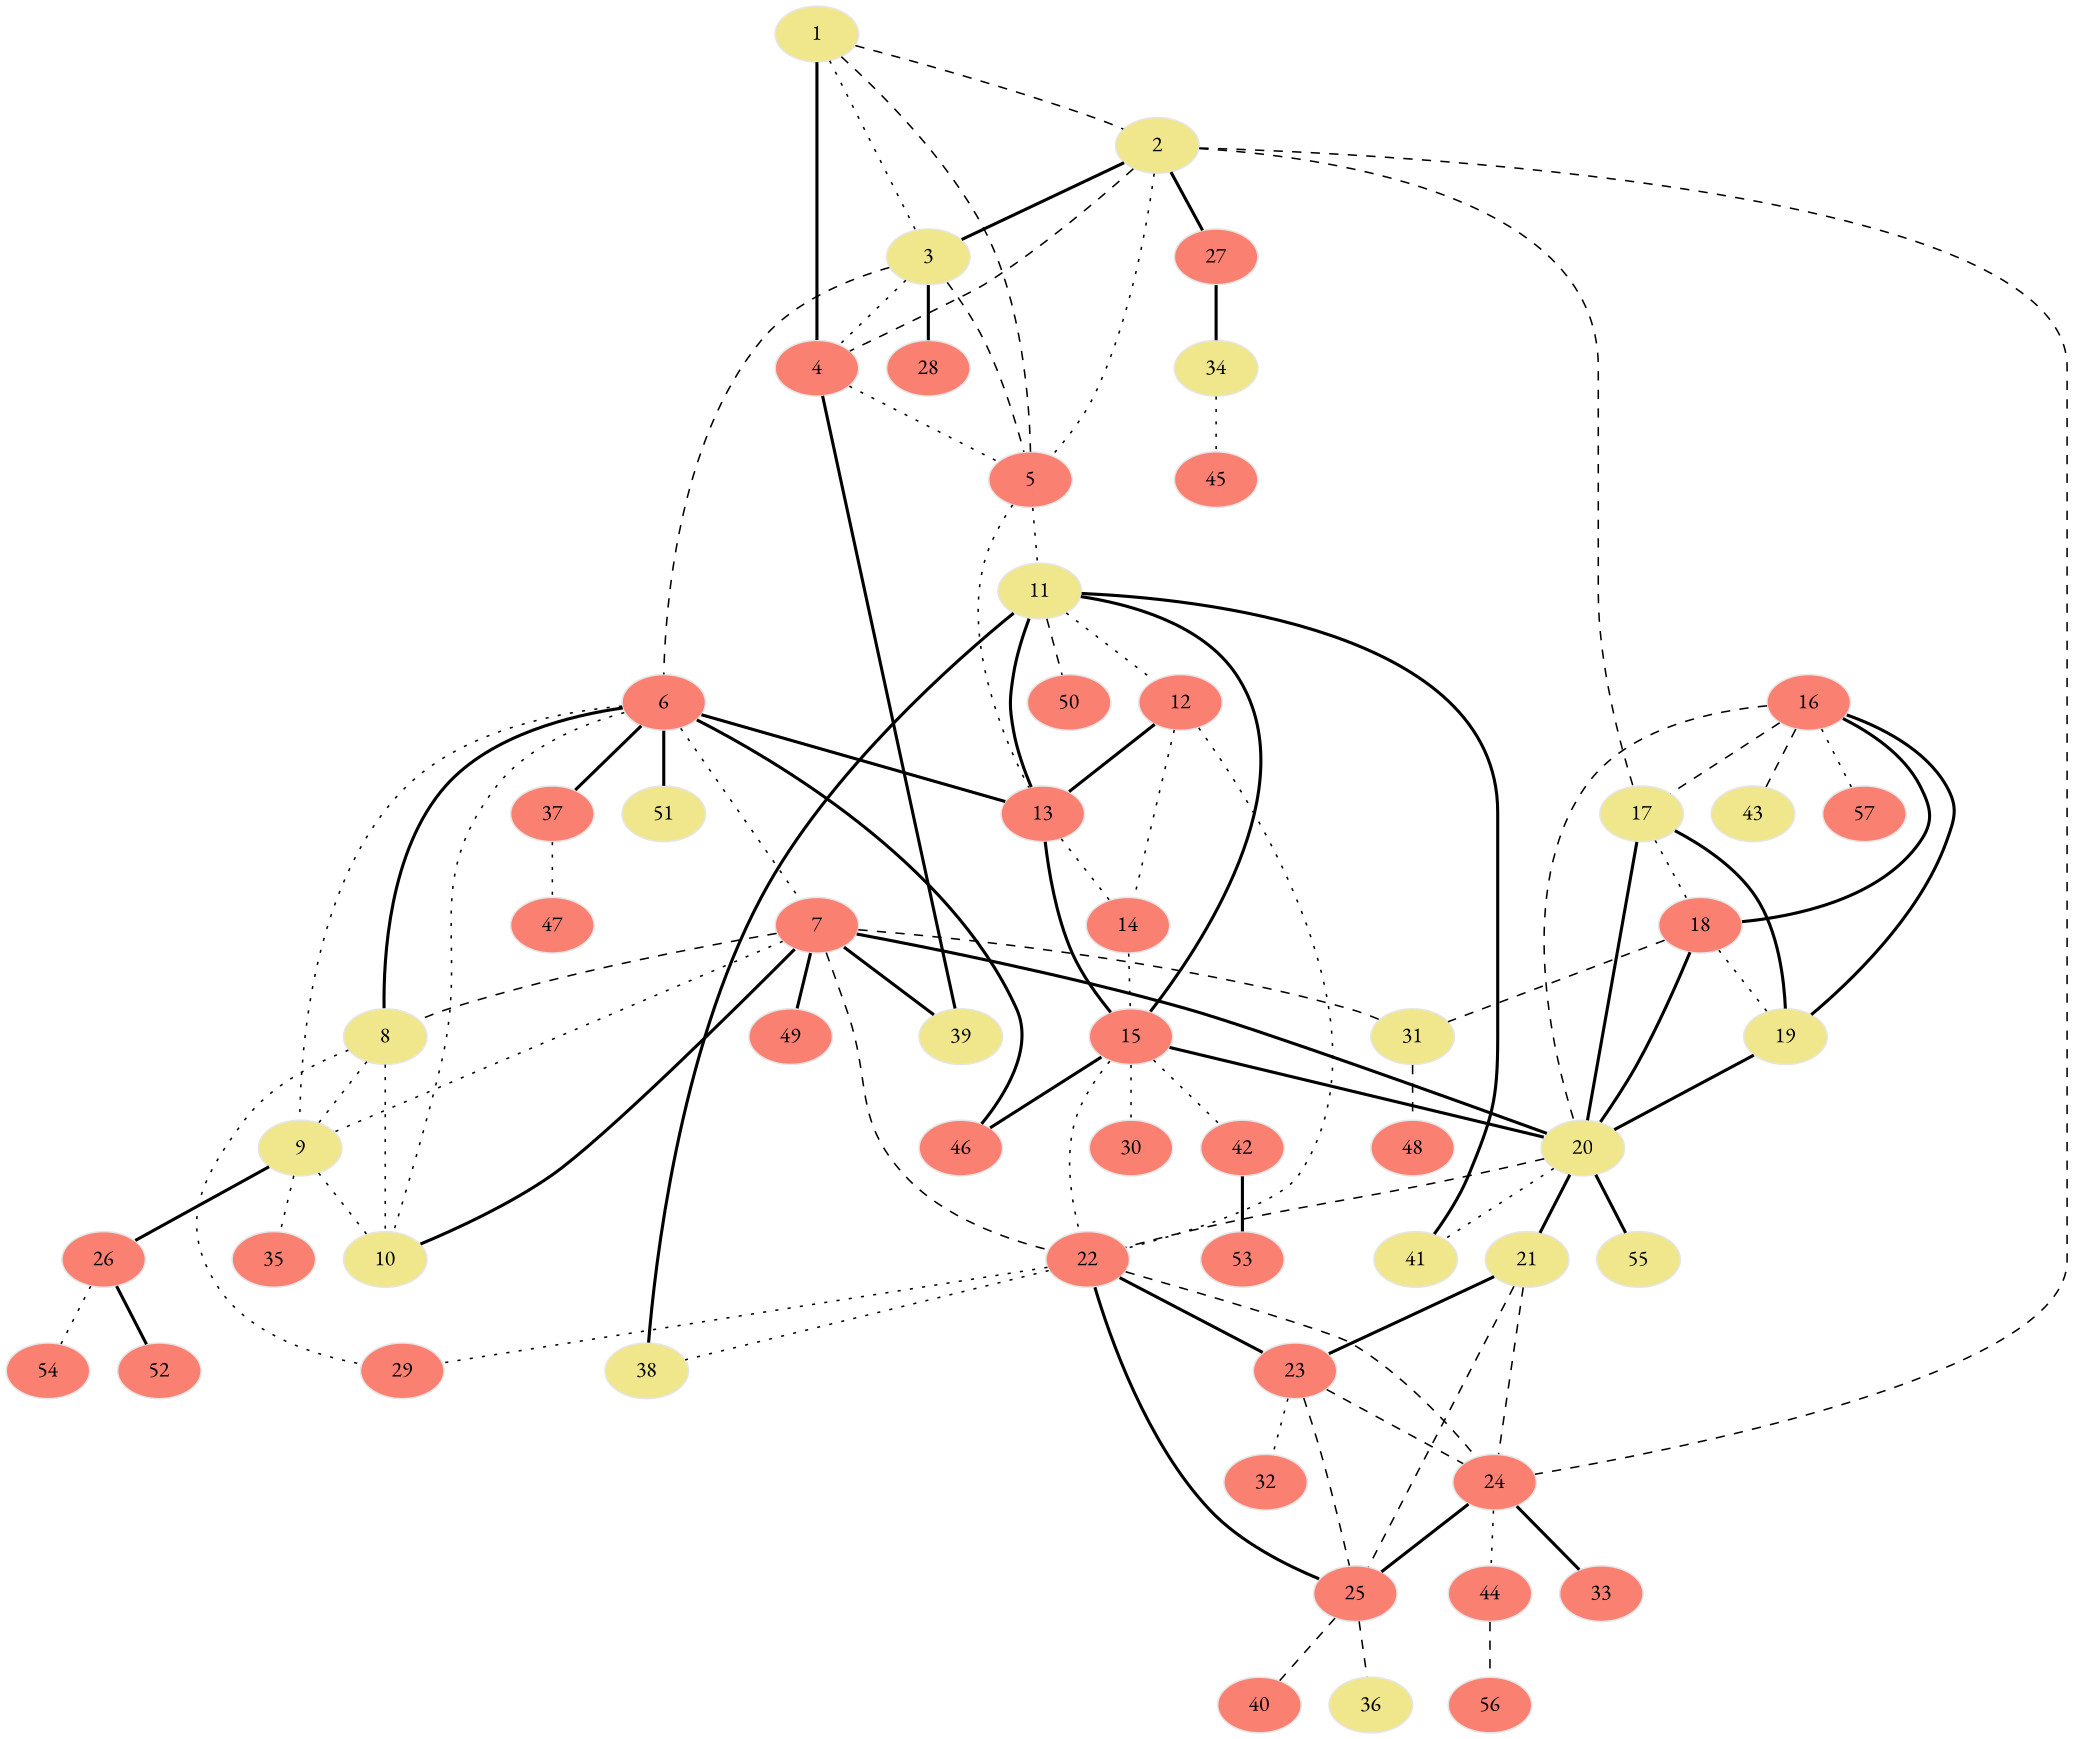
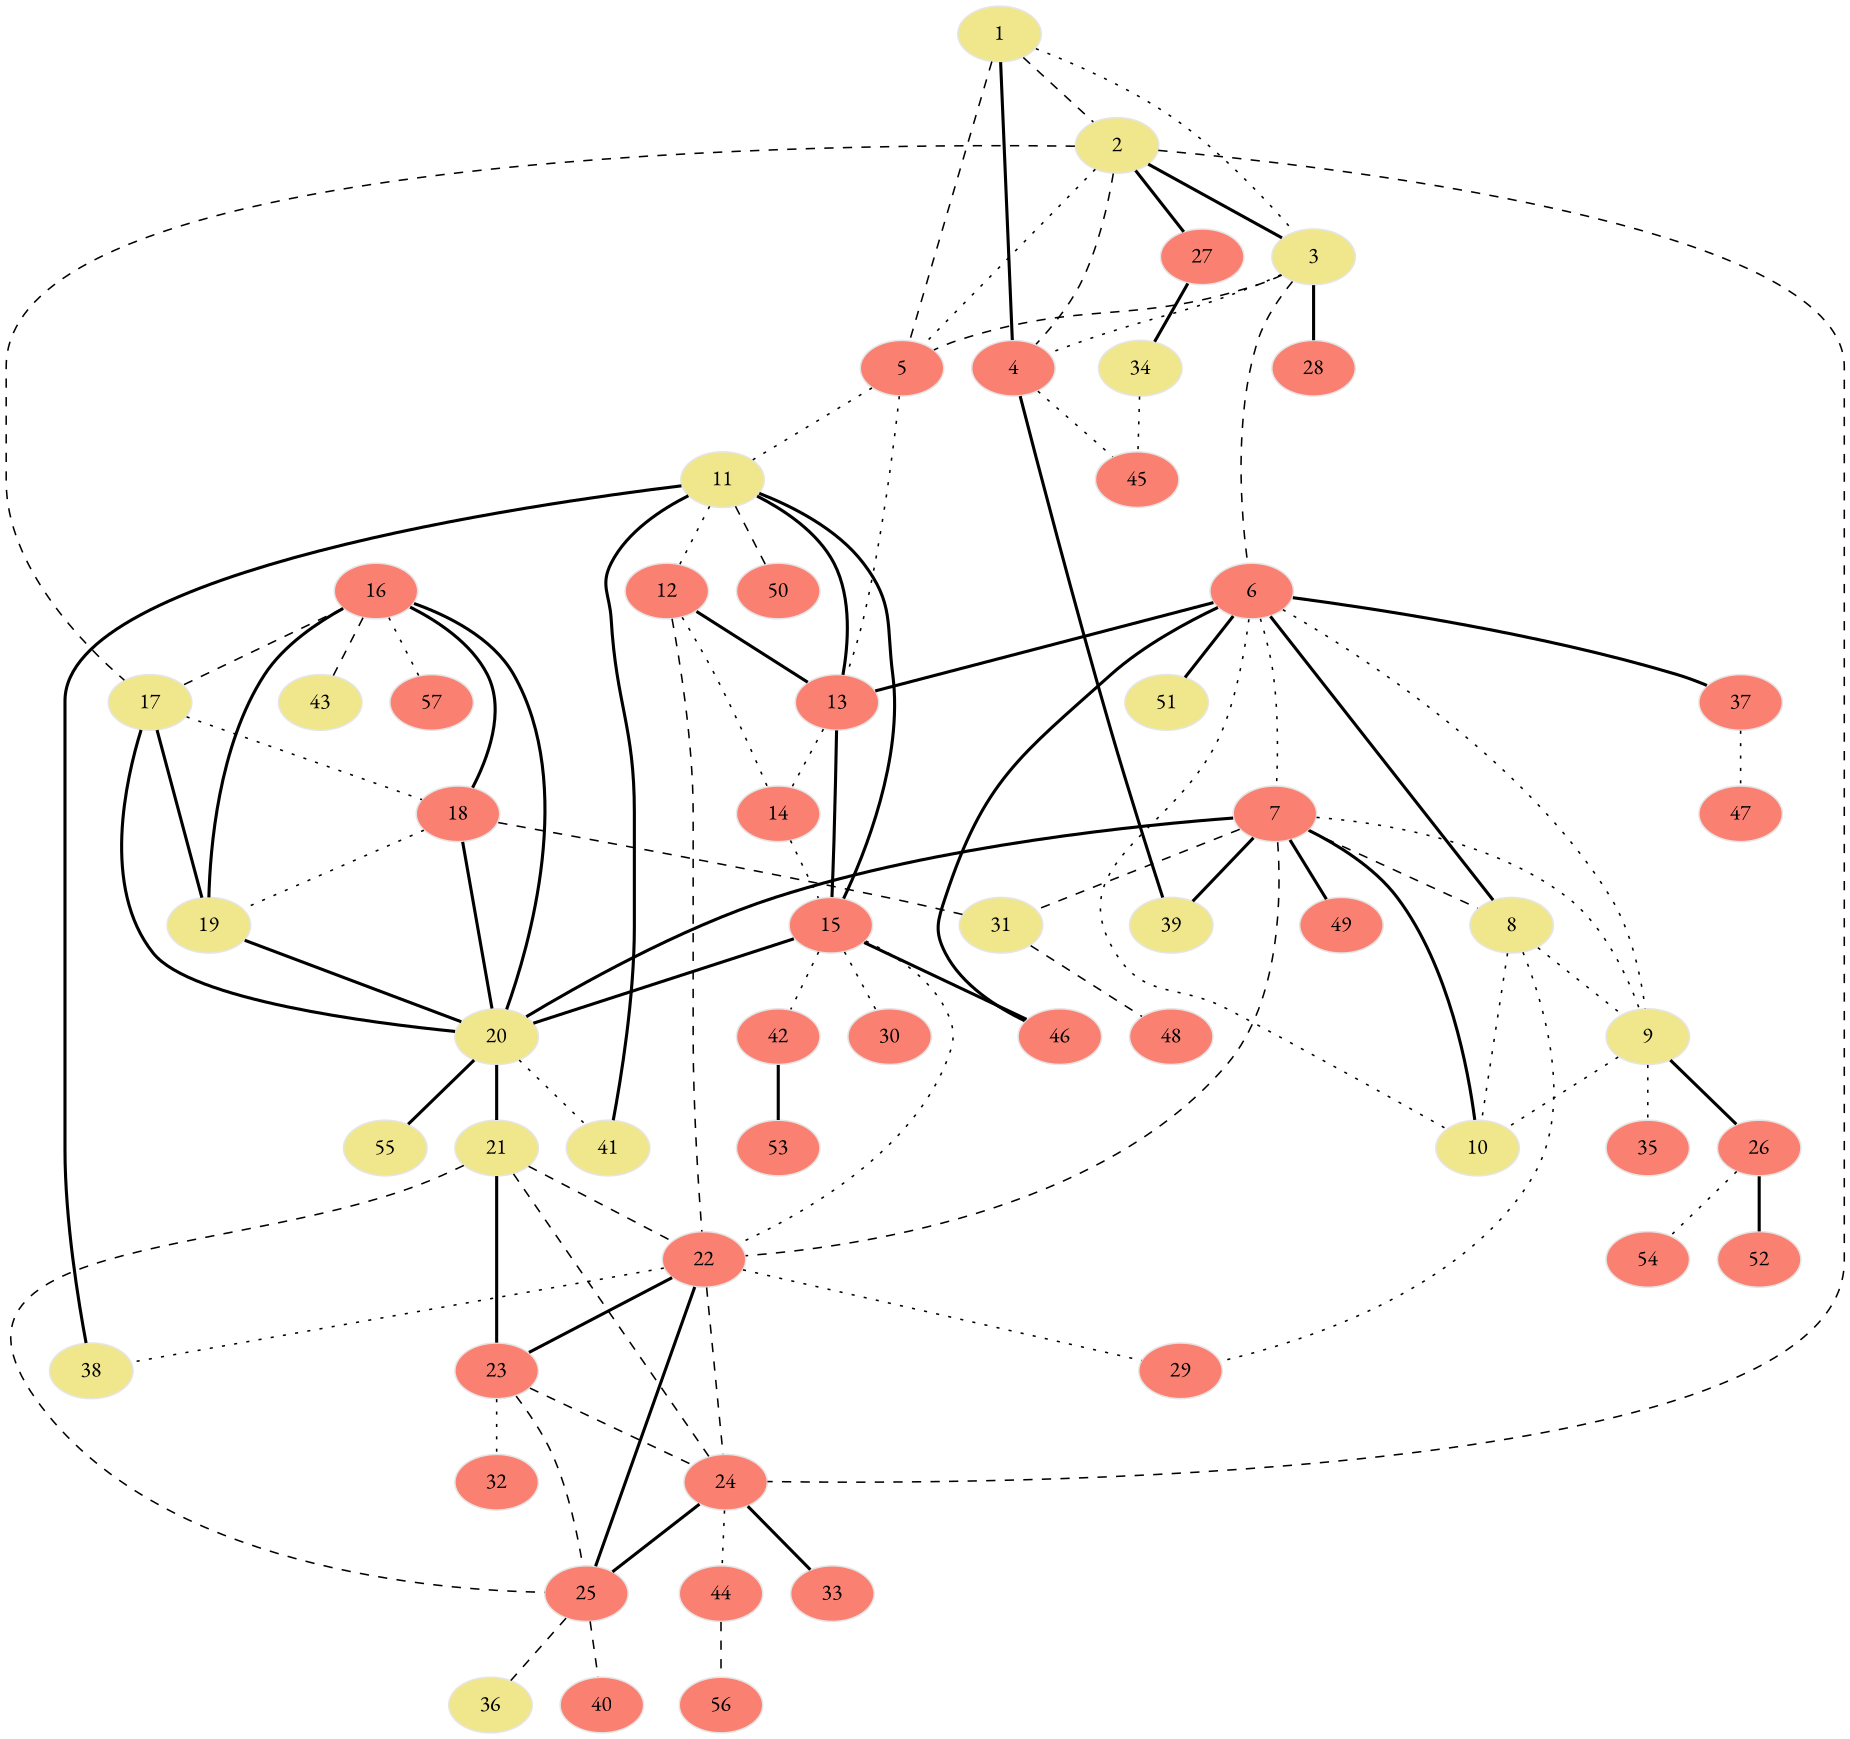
edge "4" -- "5": now "4" -- "45"
edge "16" -- "20": style dashed -> bold
edge "12" -- "22": style dotted -> dashed
edge "20" -- "22": now "21" -- "22"
